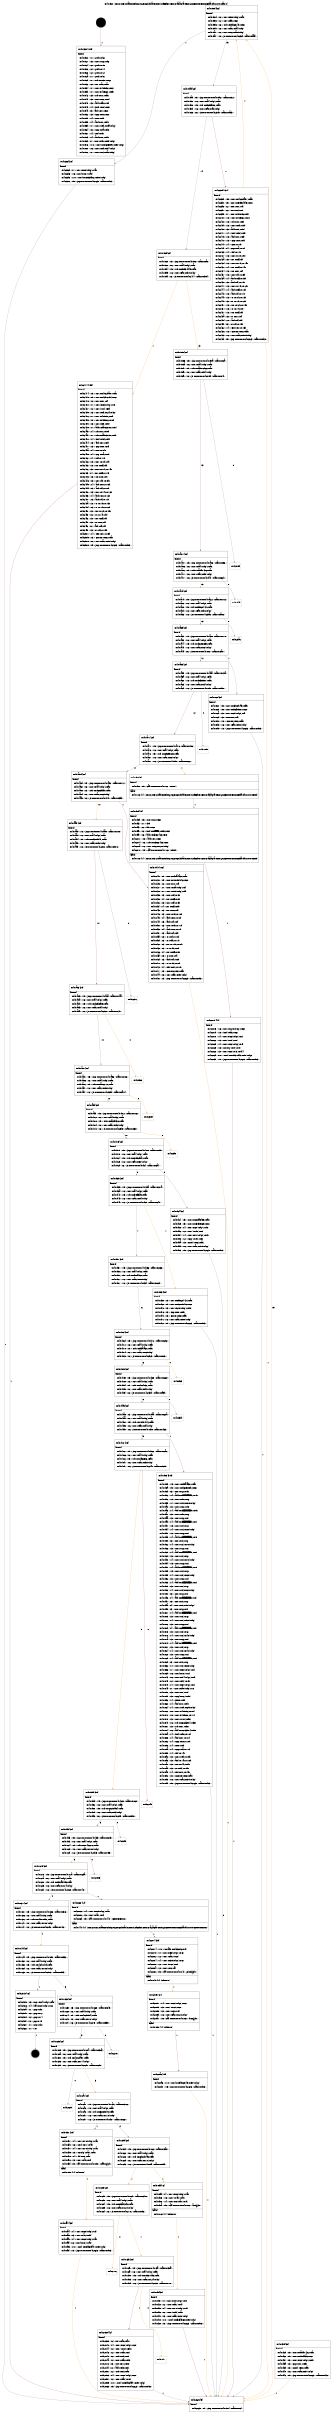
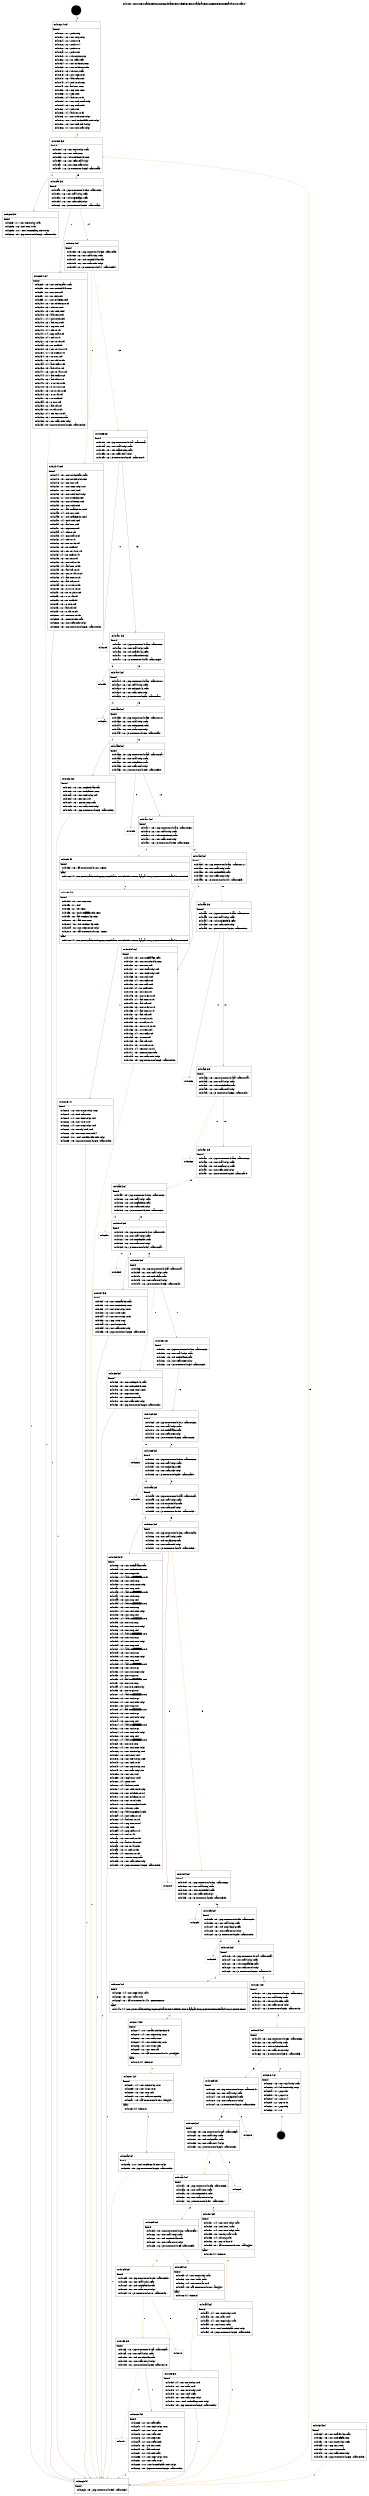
edge "0x4023eb [137]" -> "0x40198d [32]": now "0x401920 [109]" -> "0x40198d [32]"
edge "0x401ae1 [28]" -> "0x40239d": now "0x401b19 [28]" -> "0x40239d"
